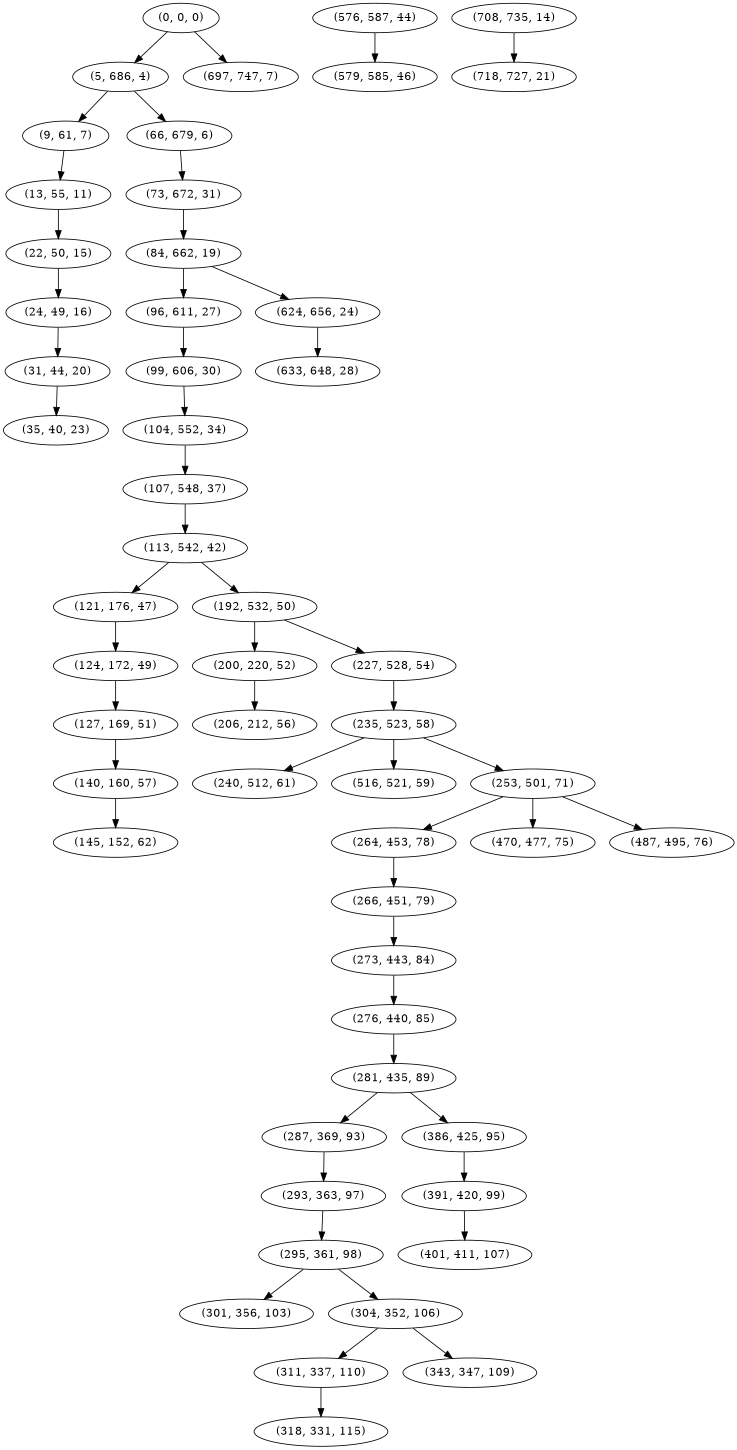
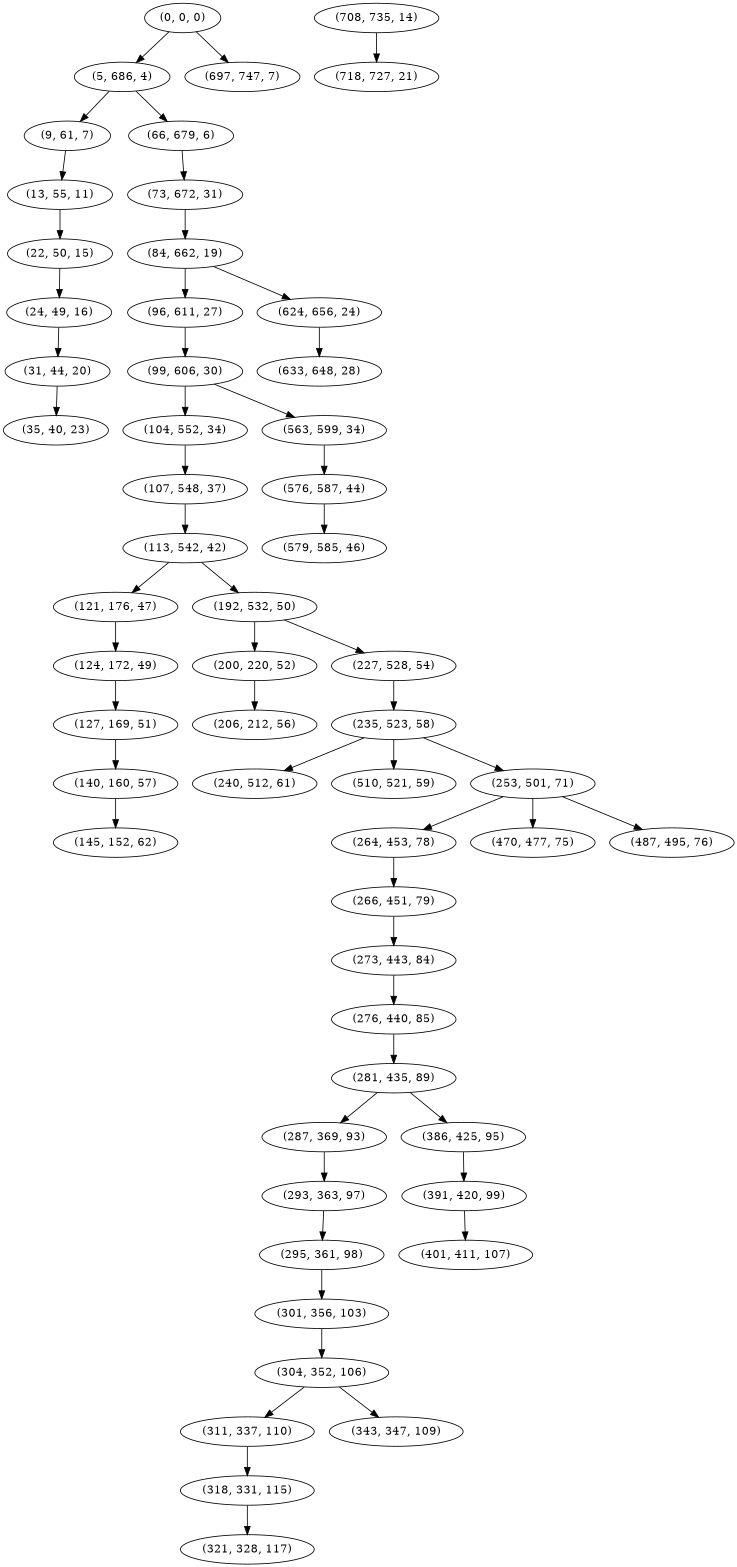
node "(563, 599, 34)": added
node "(516, 521, 59)": label "(516, 521, 59)" -> "(510, 521, 59)"
edge "(295, 361, 98)" -> "(304, 352, 106)": now "(301, 356, 103)" -> "(304, 352, 106)"
node "(321, 328, 117)": added
